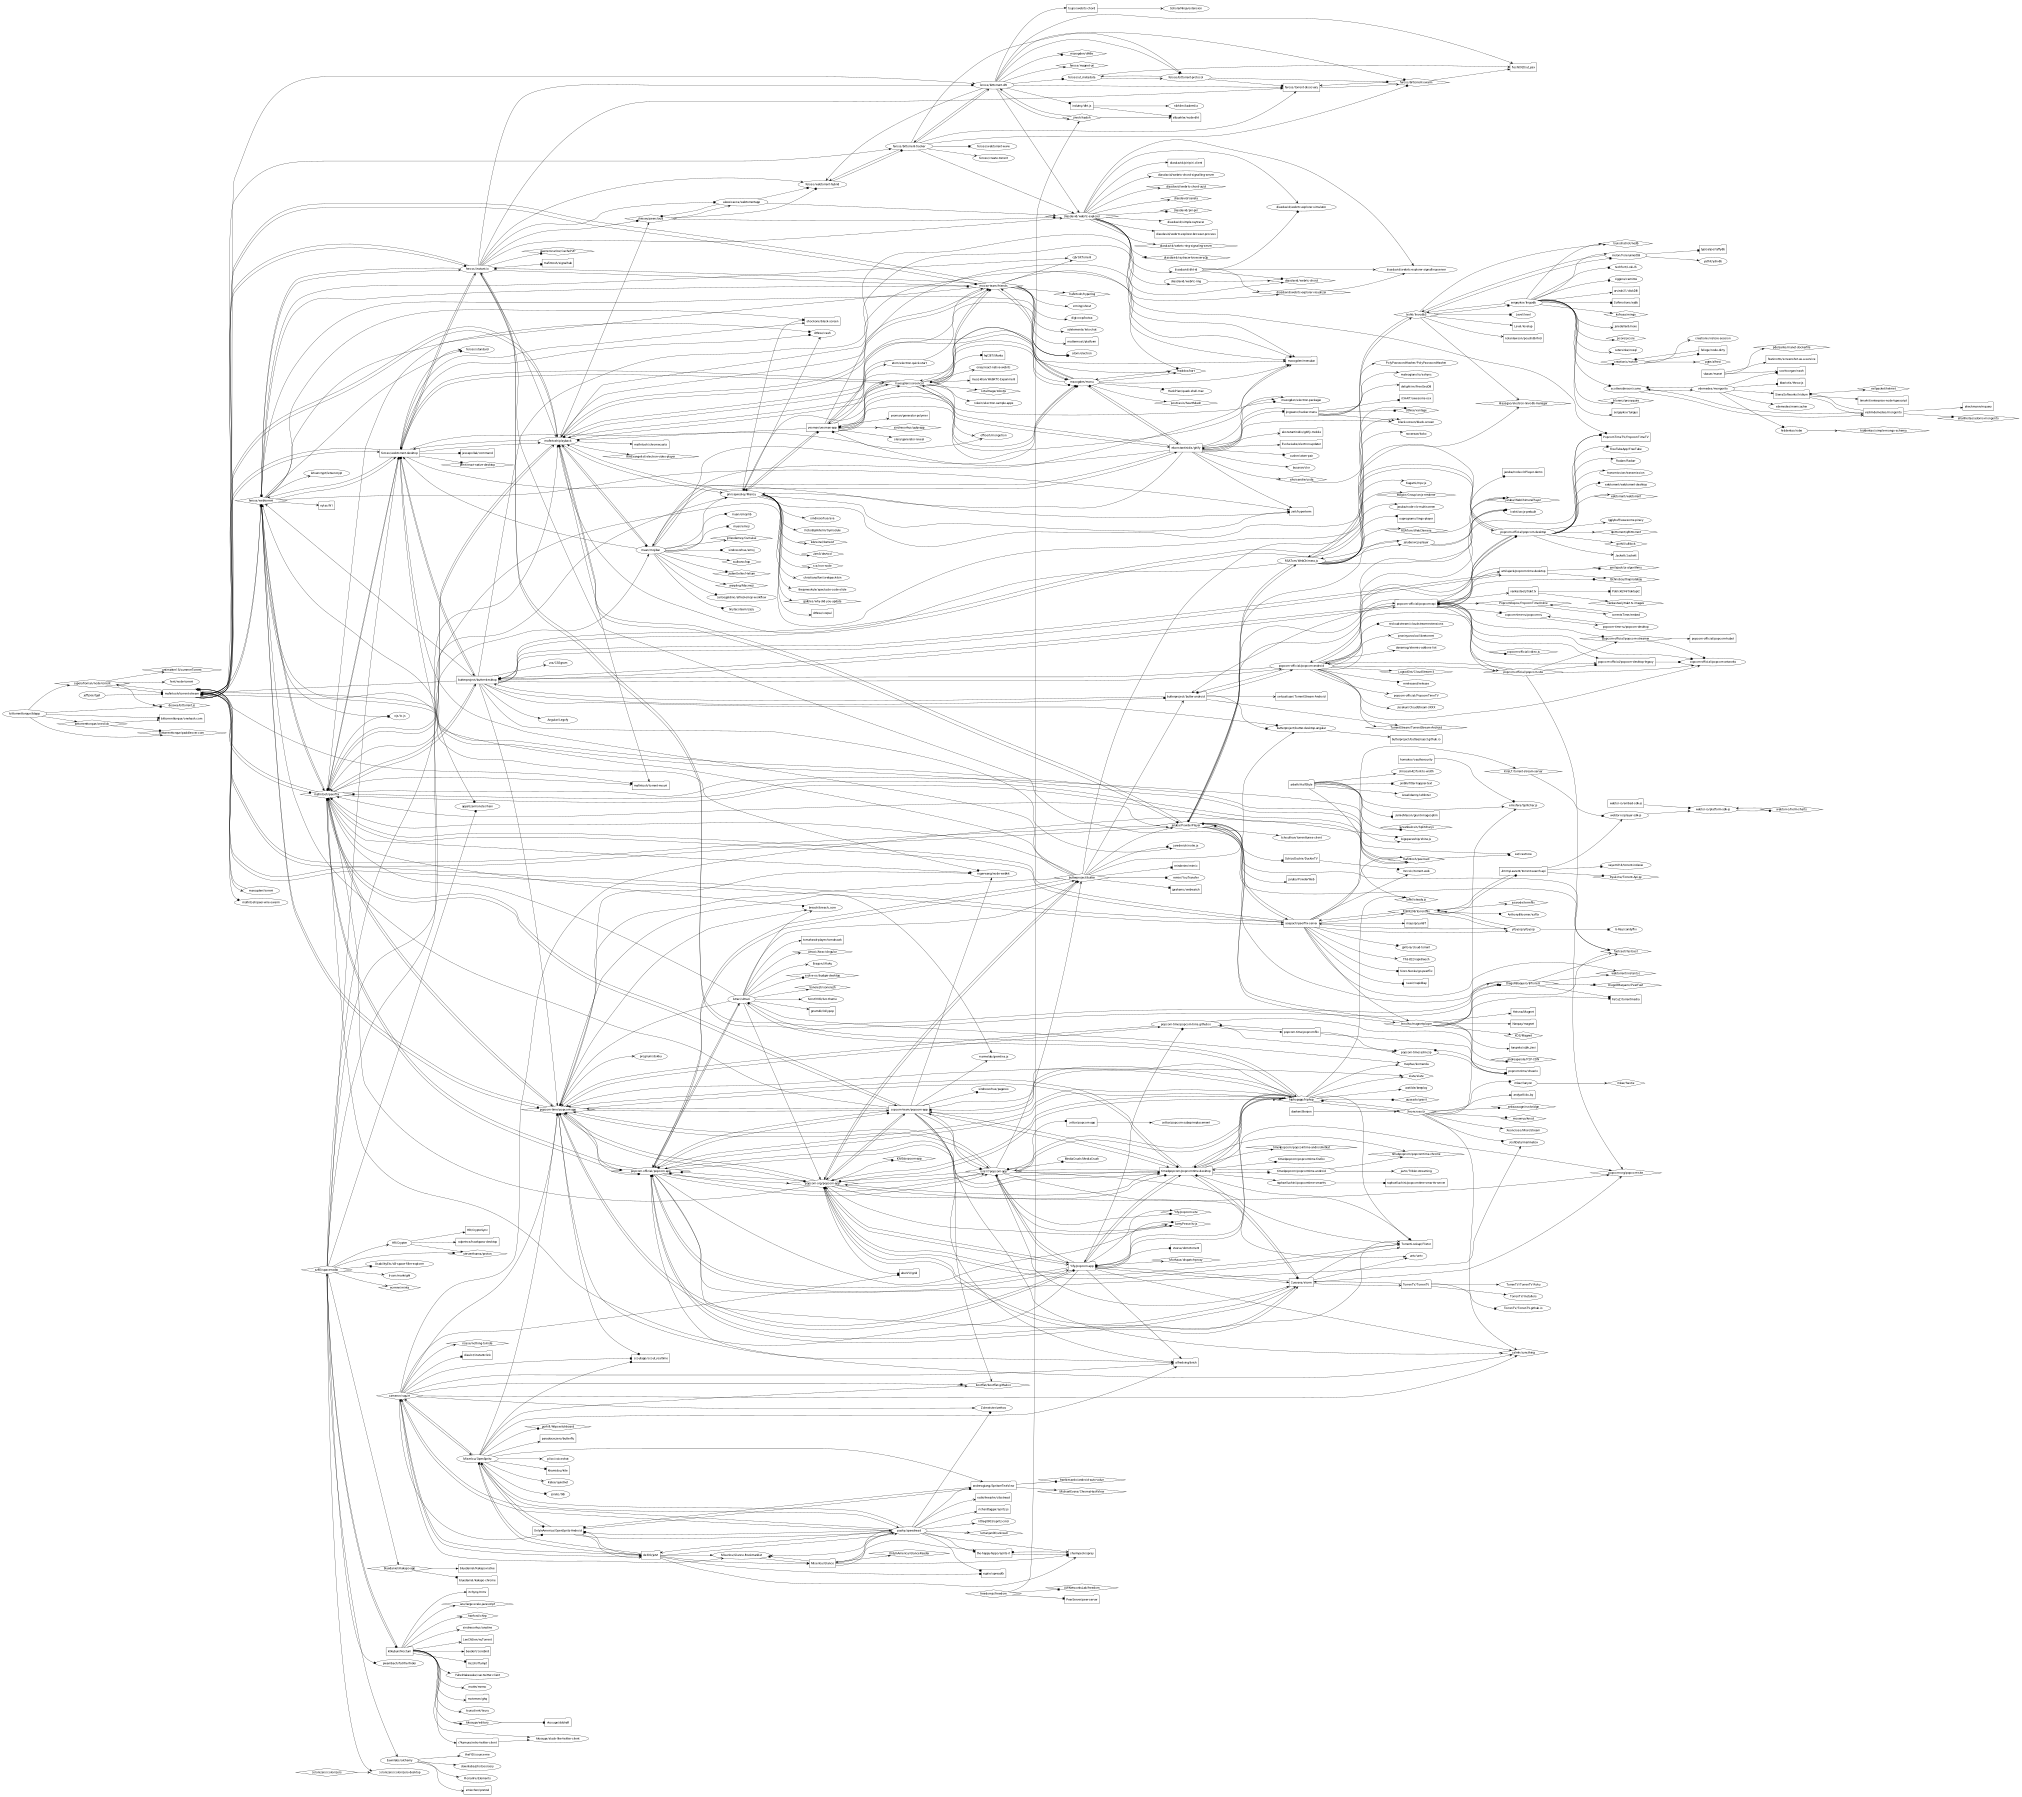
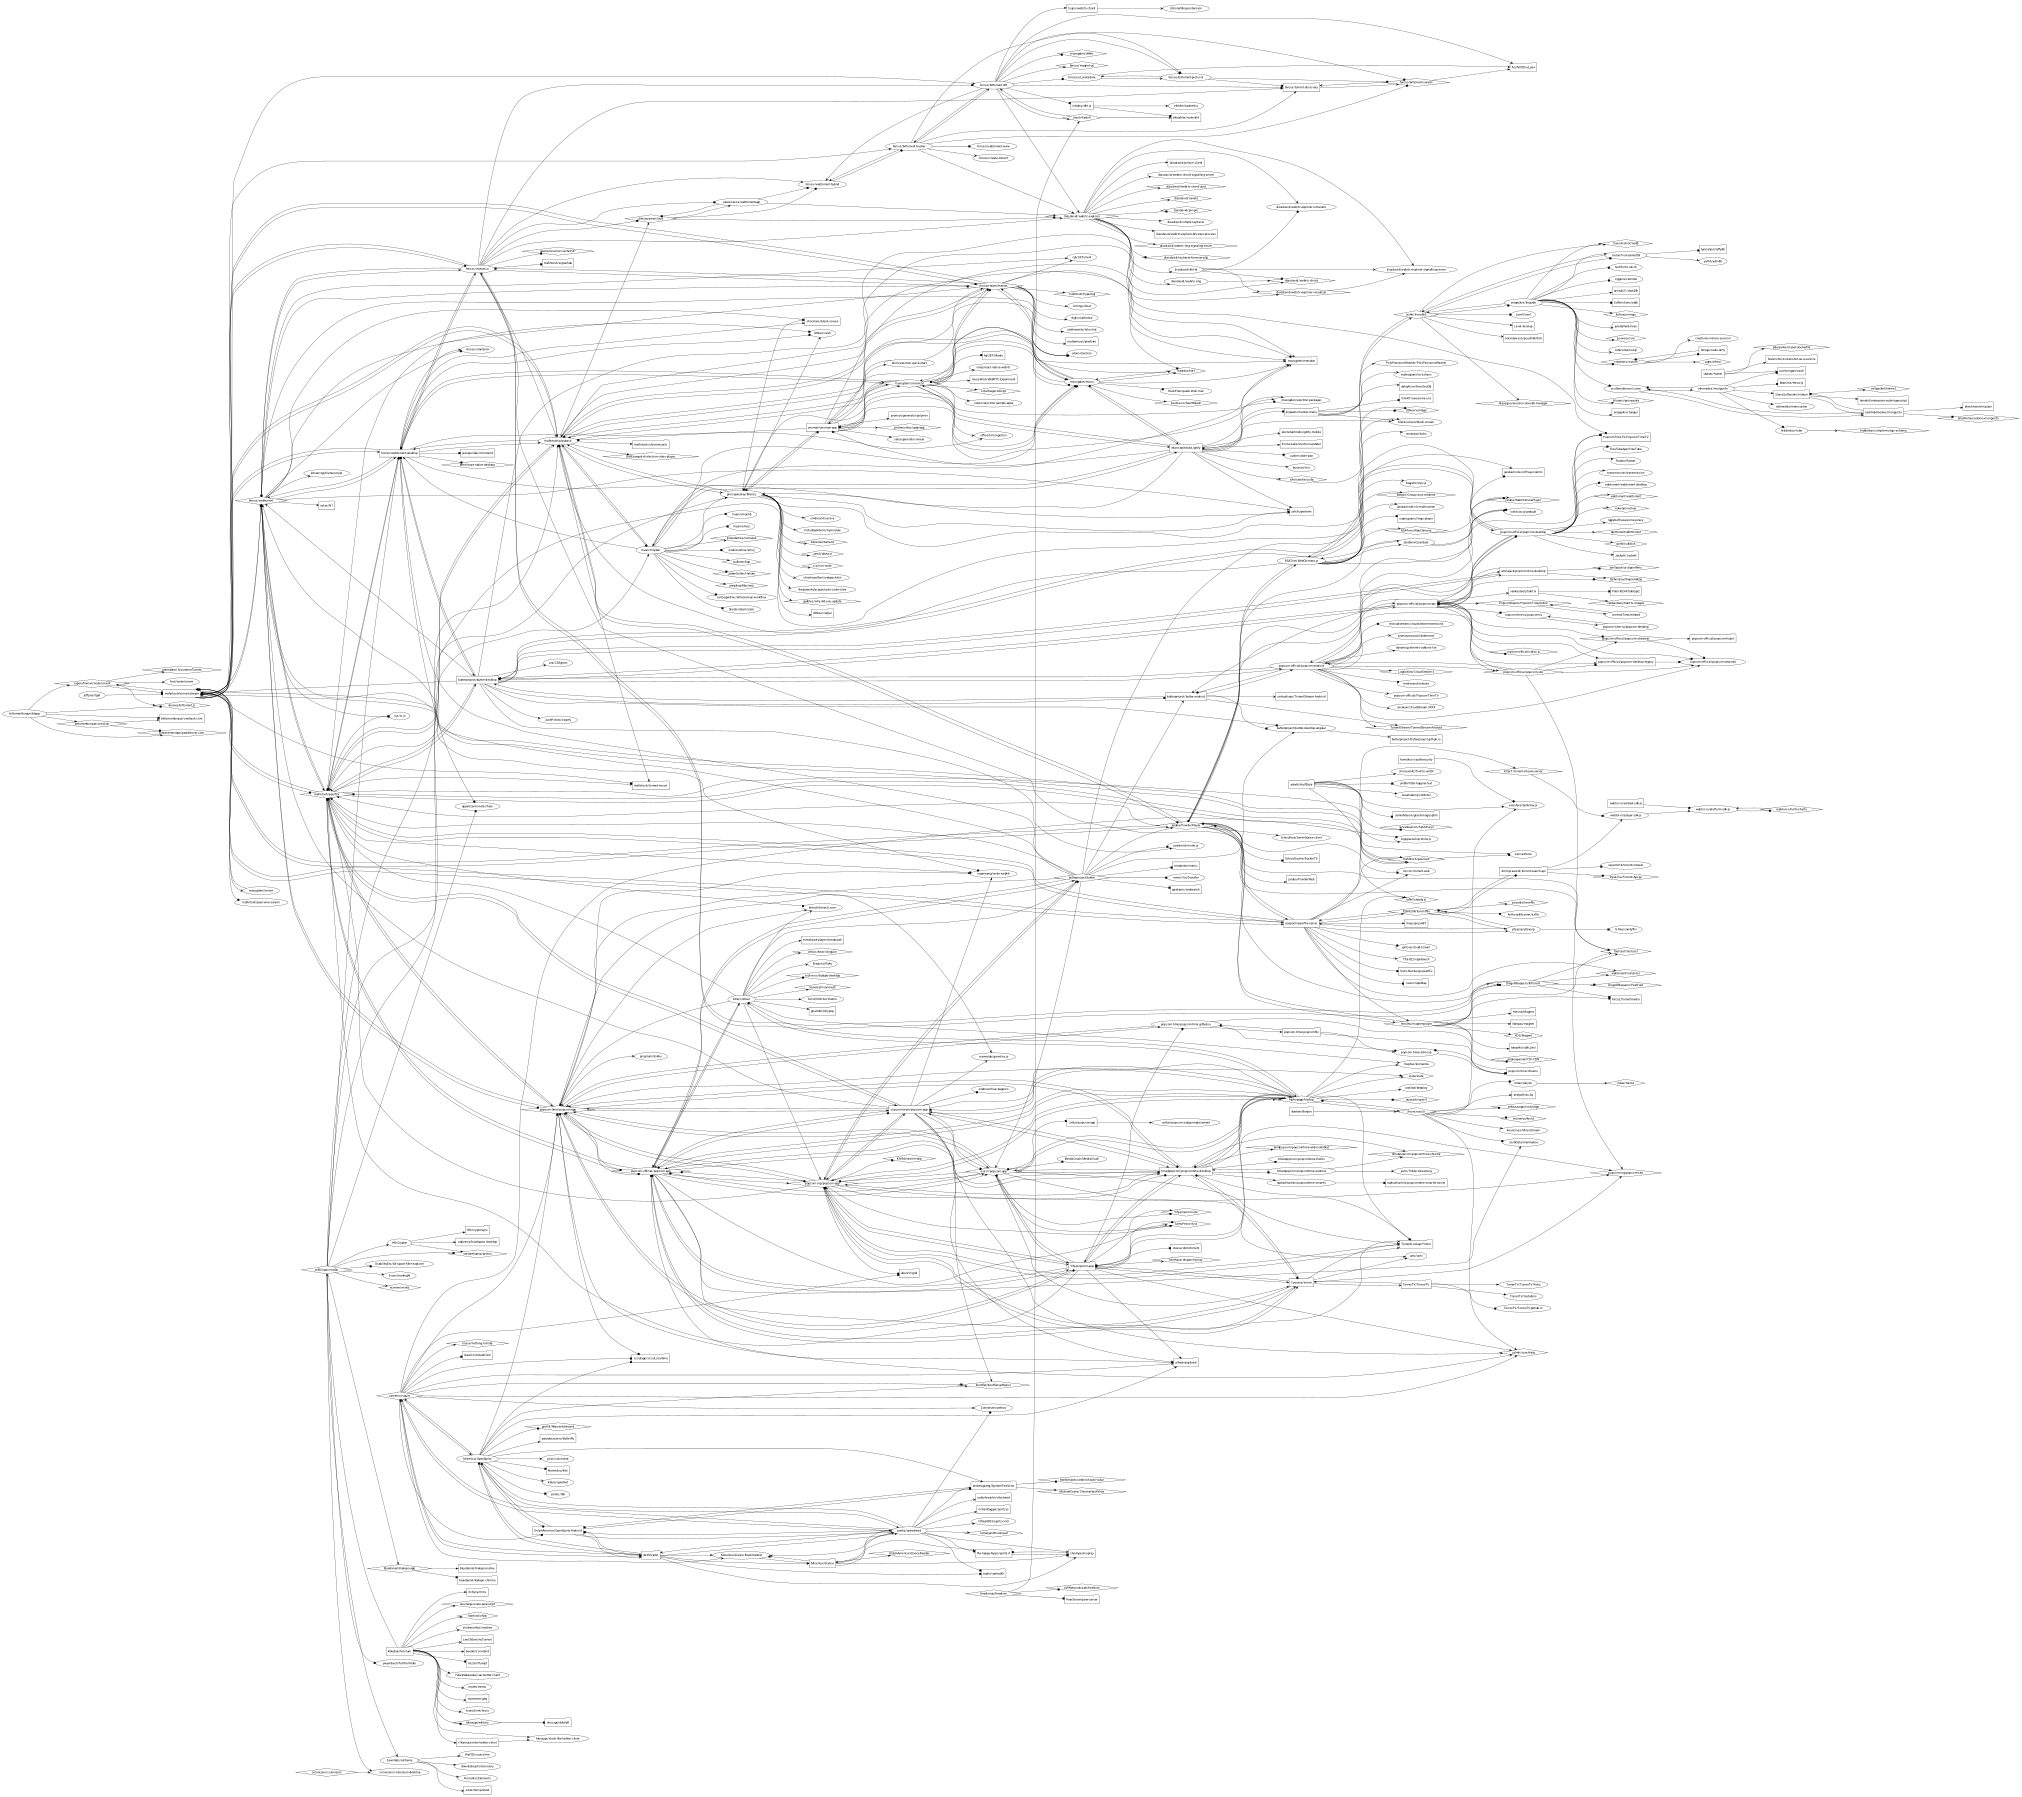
edge "RSATom/WebChimera.js" -> "klausgao/electron-linvodb-manager": now "RSATom/WebChimera.js" -> "jaruba/node-vlcPlayer-demo"
node "nukeop/nuclear": added
node "Angular/Legofy": label "Angular/Legofy" -> "JuanPotato/Legofy"
edge "SchizoDuckie/DuckieTV" -> "mccxiv/torrent-web": now "jaruba/PowderPlayer" -> "mccxiv/torrent-web"
edge "butterproject/butter-desktop" -> "popcorn-time/popcorn-app": removed
edge "isra17/popcorn-app" -> "butterproject/butter": reversed
node "time4popcorn/popcorntime-android-kitkat": label "time4popcorn/popcorntime-android-kitkat" -> "bin4popcorn/popcorntime-android-kitkat"
edge "zz85/space-radar" -> "k0kubun/Nocturn": removed
